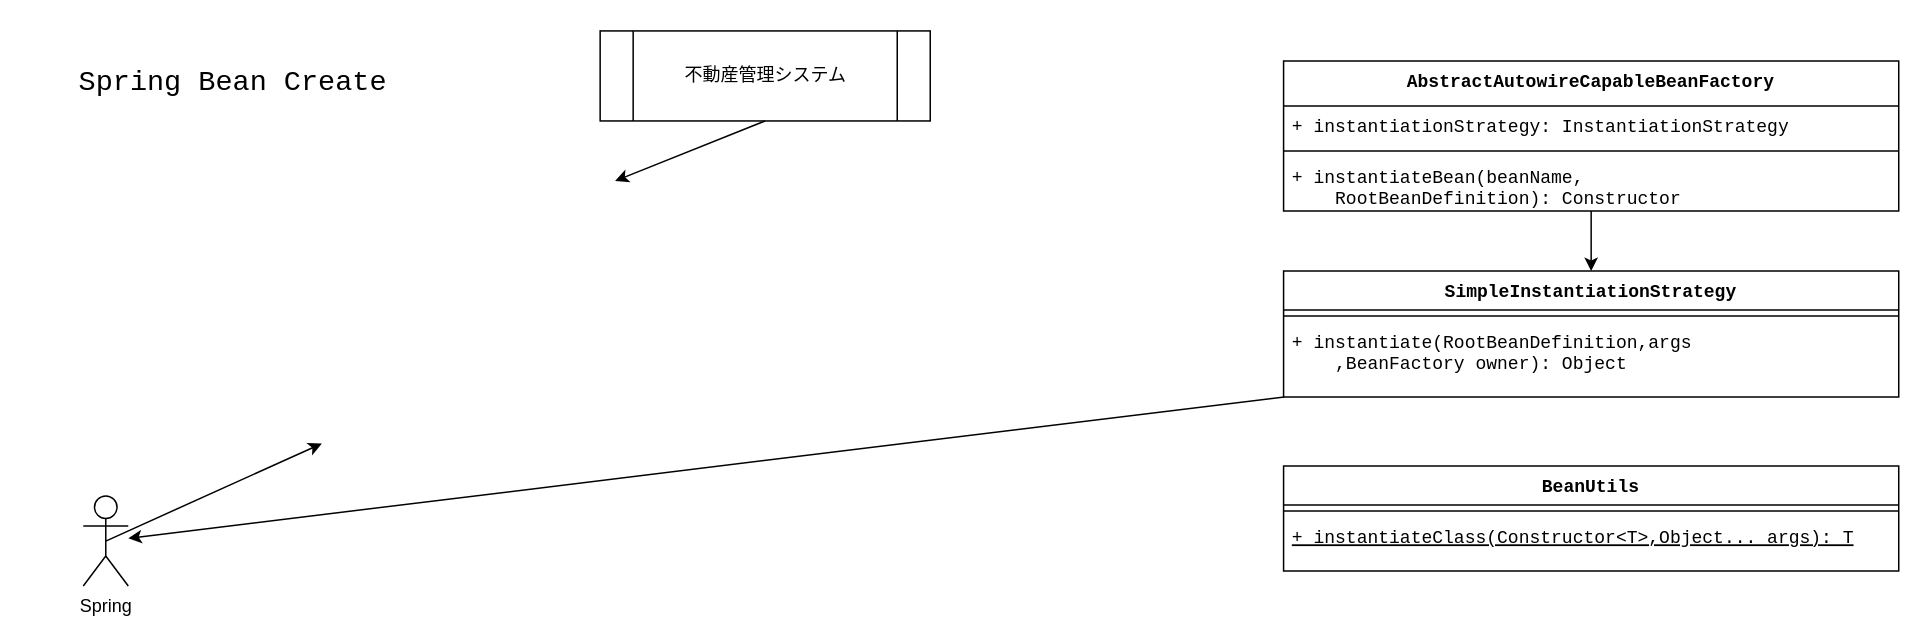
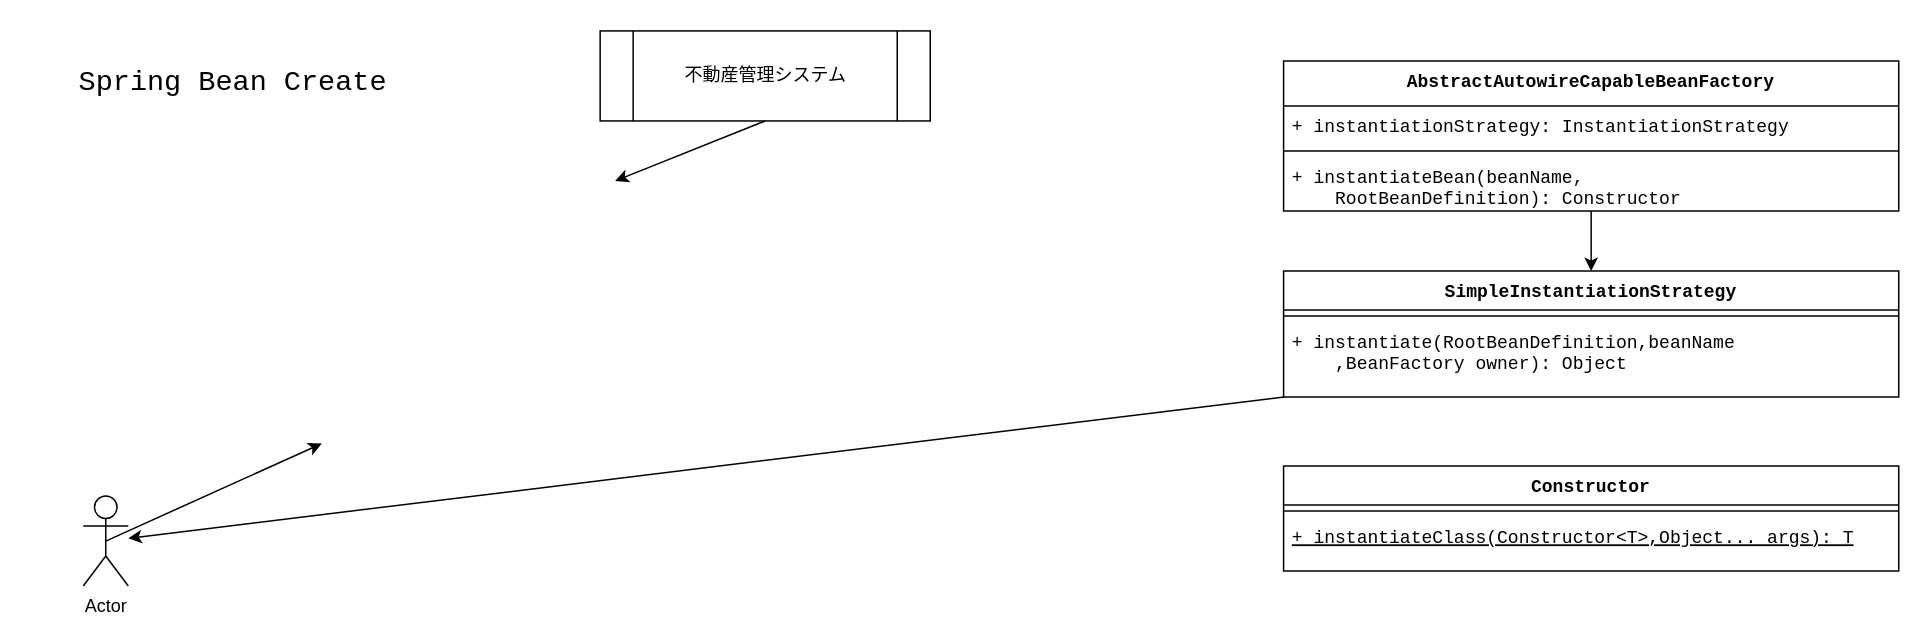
node "+ instantiate(RootBeanDefinition,args ,BeanFactory owner): Object": label "+ instantiate(RootBeanDefinition,args ,BeanFactory owner): Object" -> "+ instantiate(RootBeanDefinition,beanName ,BeanFactory owner): Object"
node "BeanUtils": label "BeanUtils" -> "Constructor"
node "Spring": label "Spring" -> "Actor"
